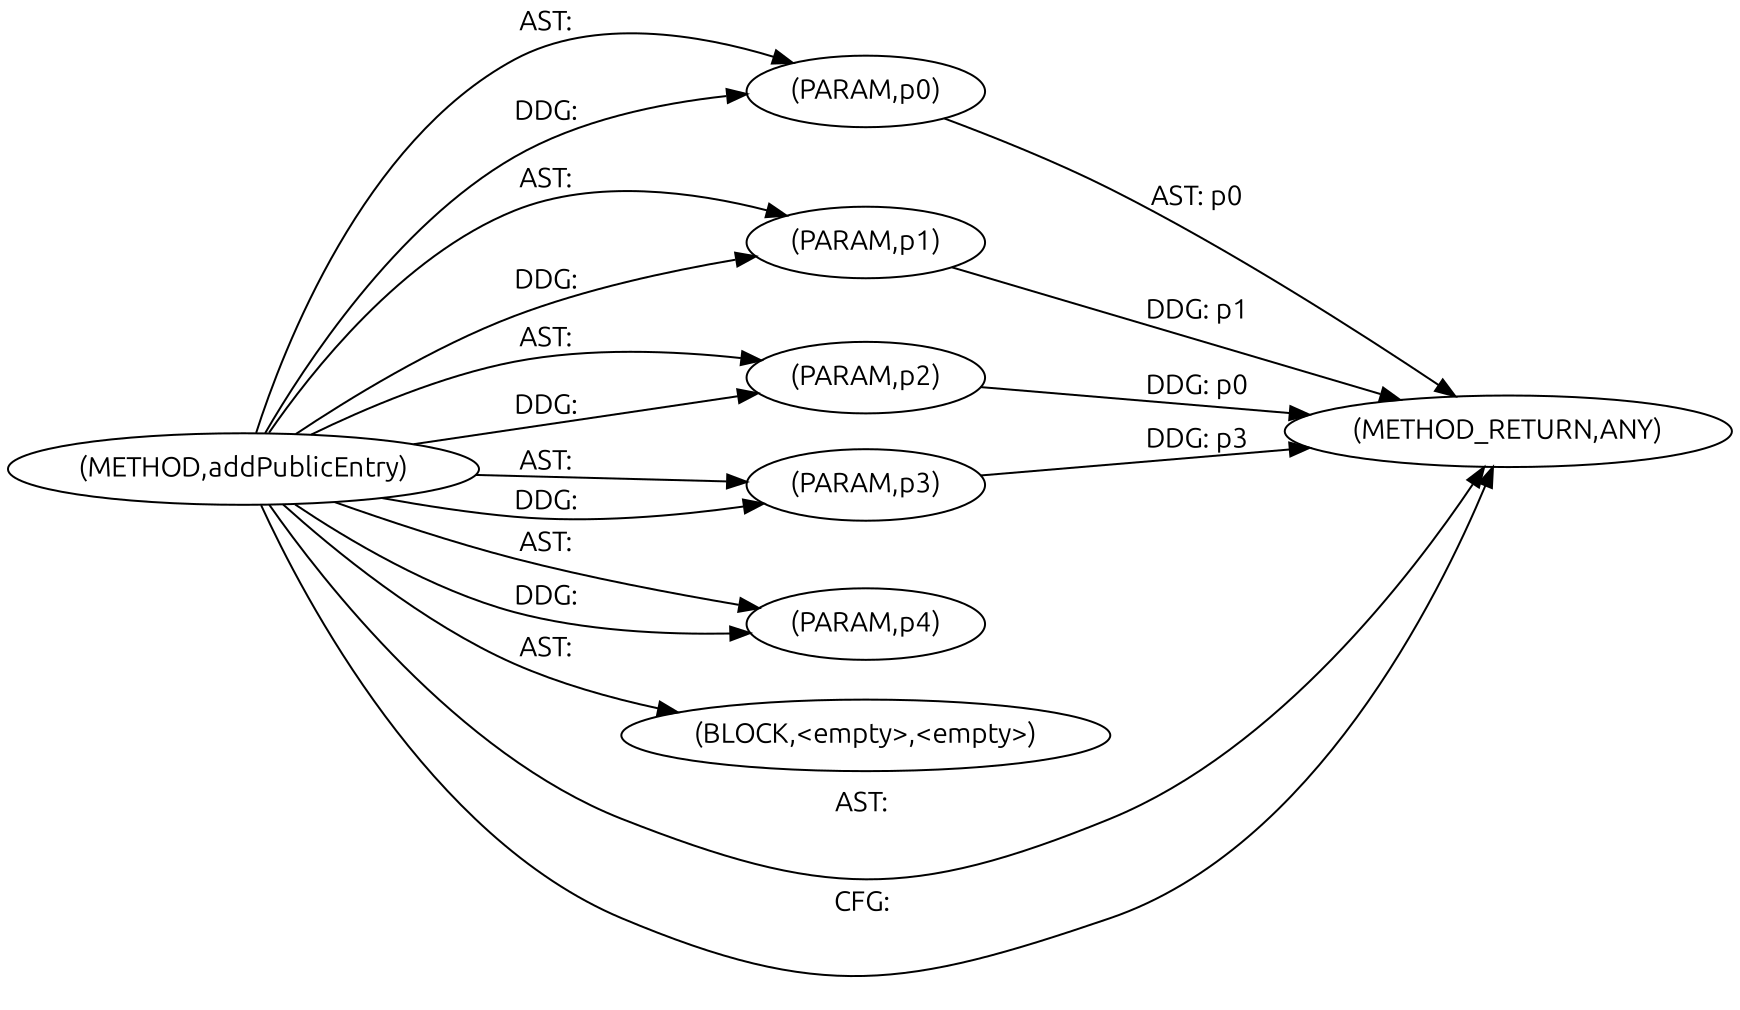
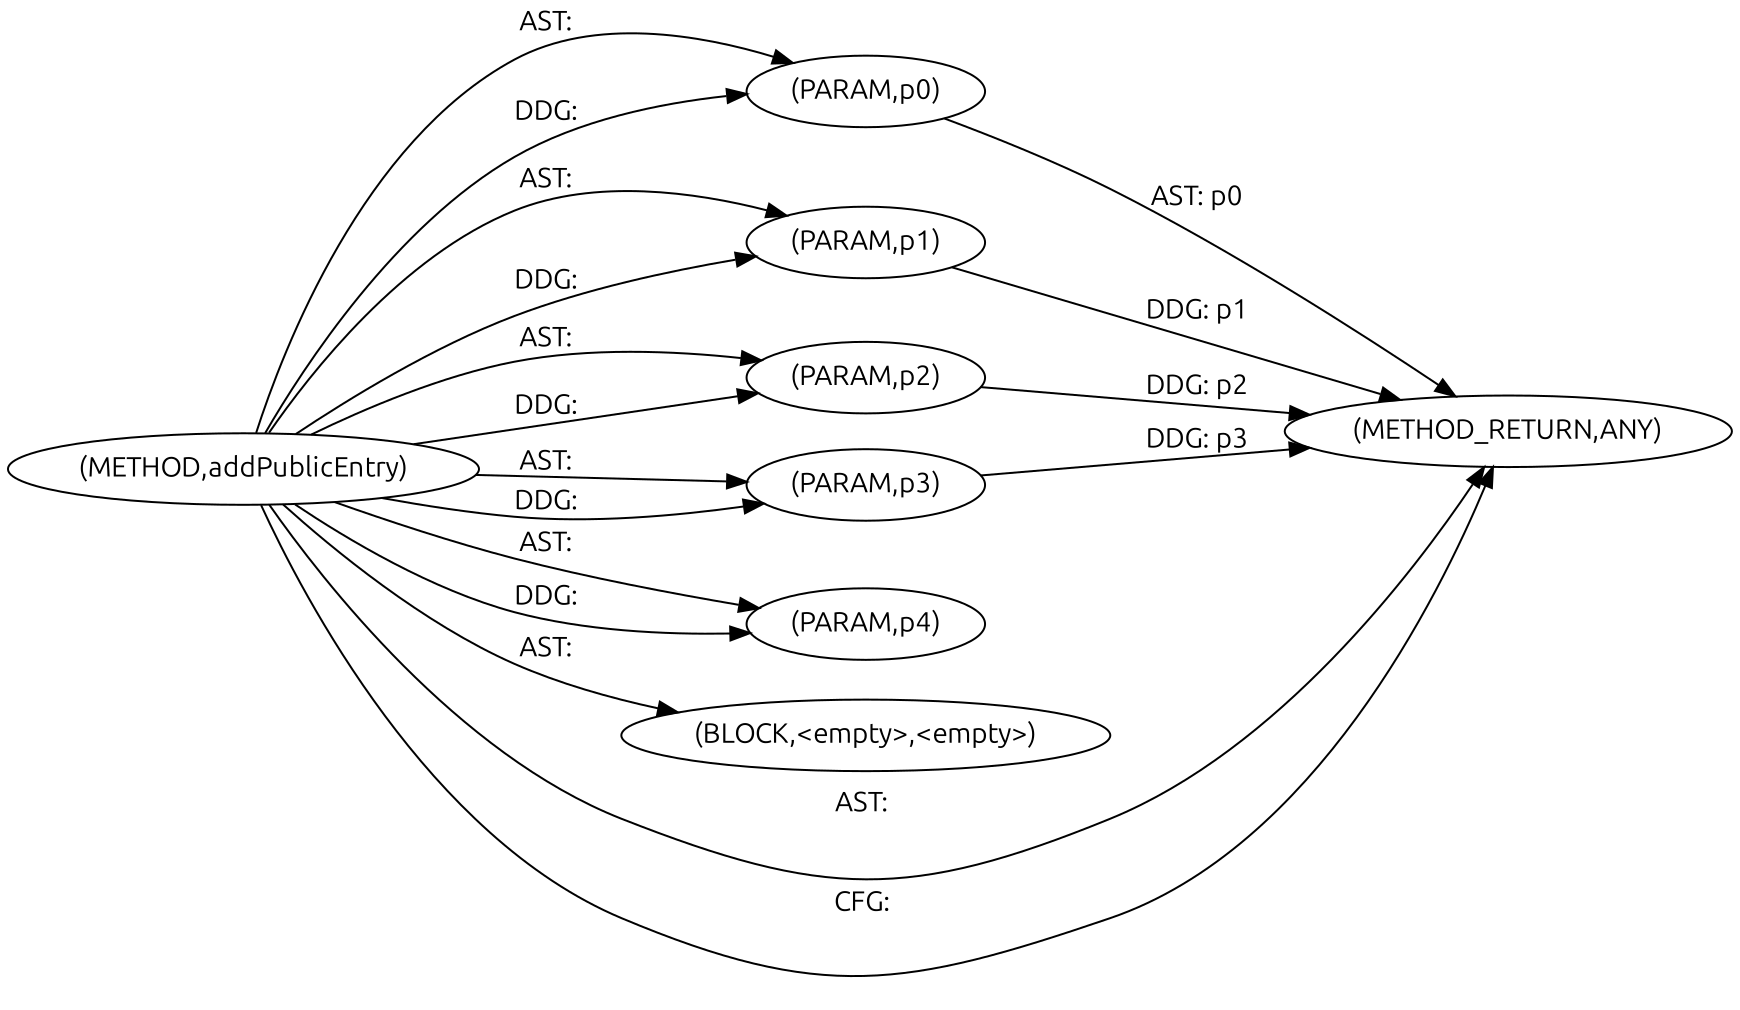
edge "(PARAM,p2)" -> "(METHOD_RETURN,ANY)": label "DDG: p0" -> "DDG: p2"
